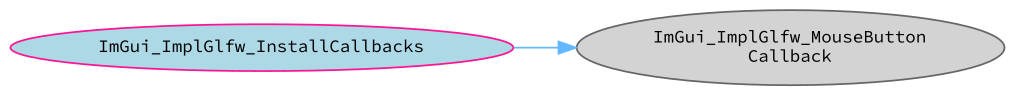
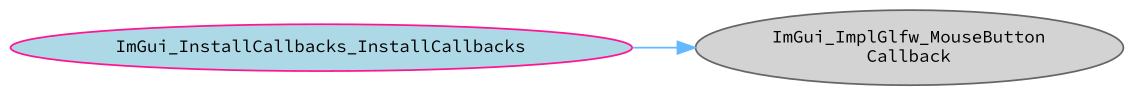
node "ImGui_ImplGlfw_InstallCallbacks": label "ImGui_ImplGlfw_InstallCallbacks" -> "ImGui_InstallCallbacks_InstallCallbacks"
